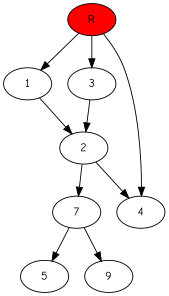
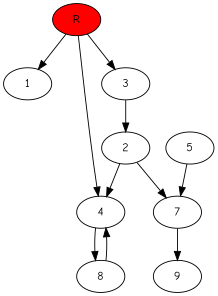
edge "1" -> "2": removed
edge "7" -> "5": reversed
node "8": added
